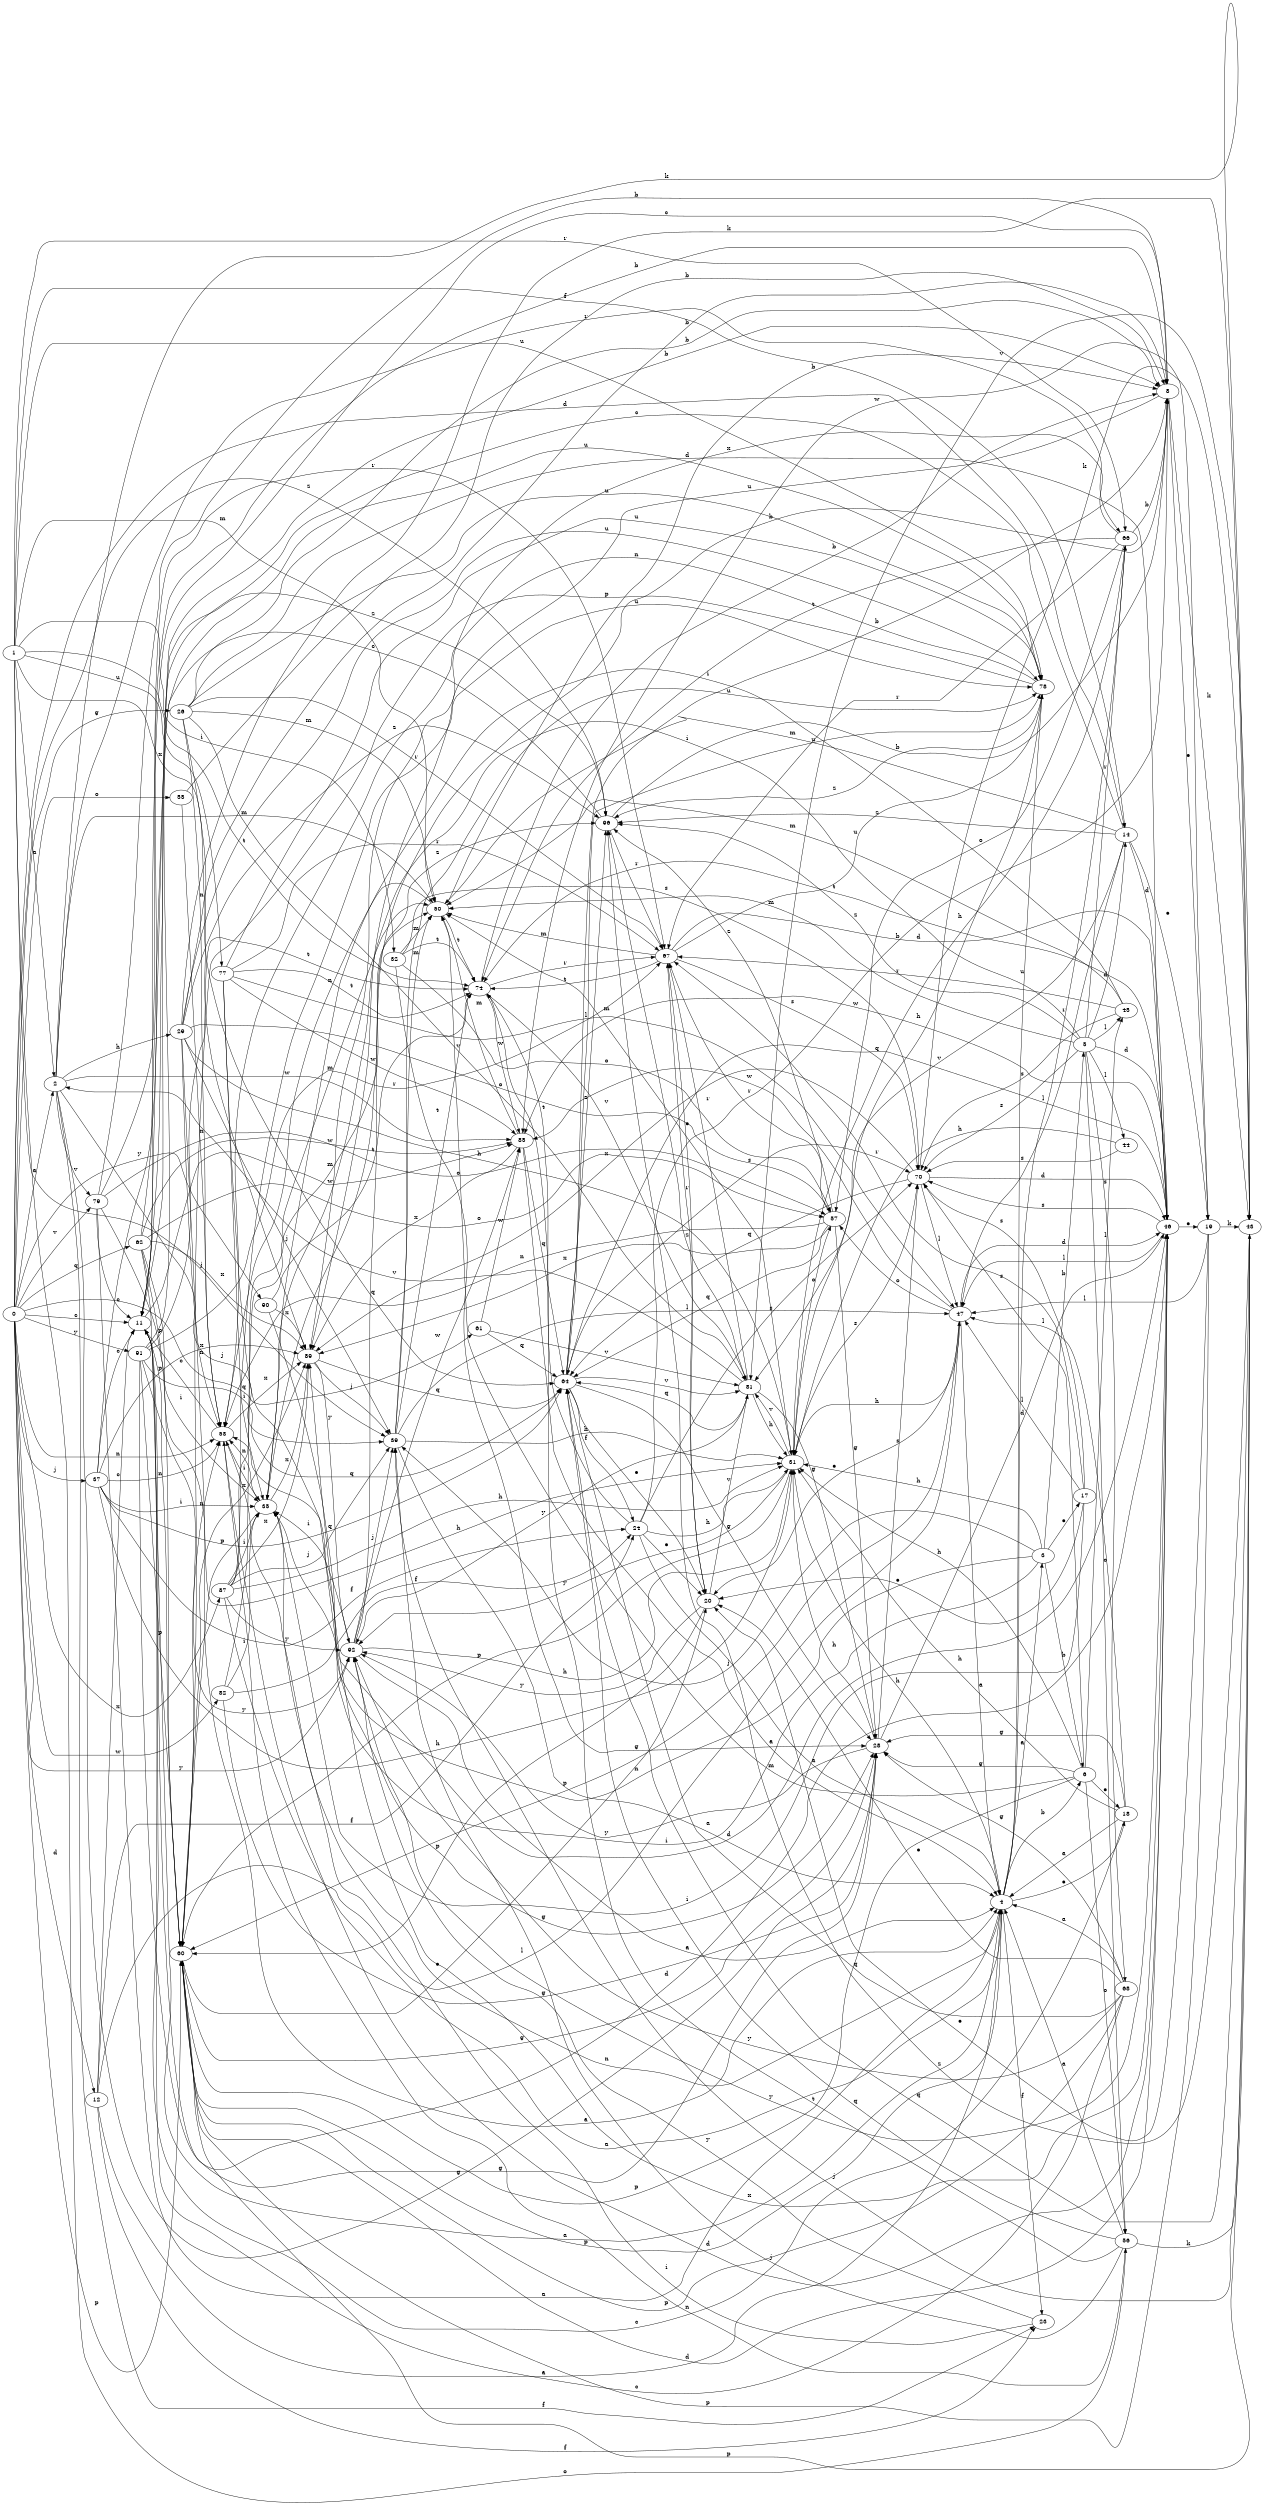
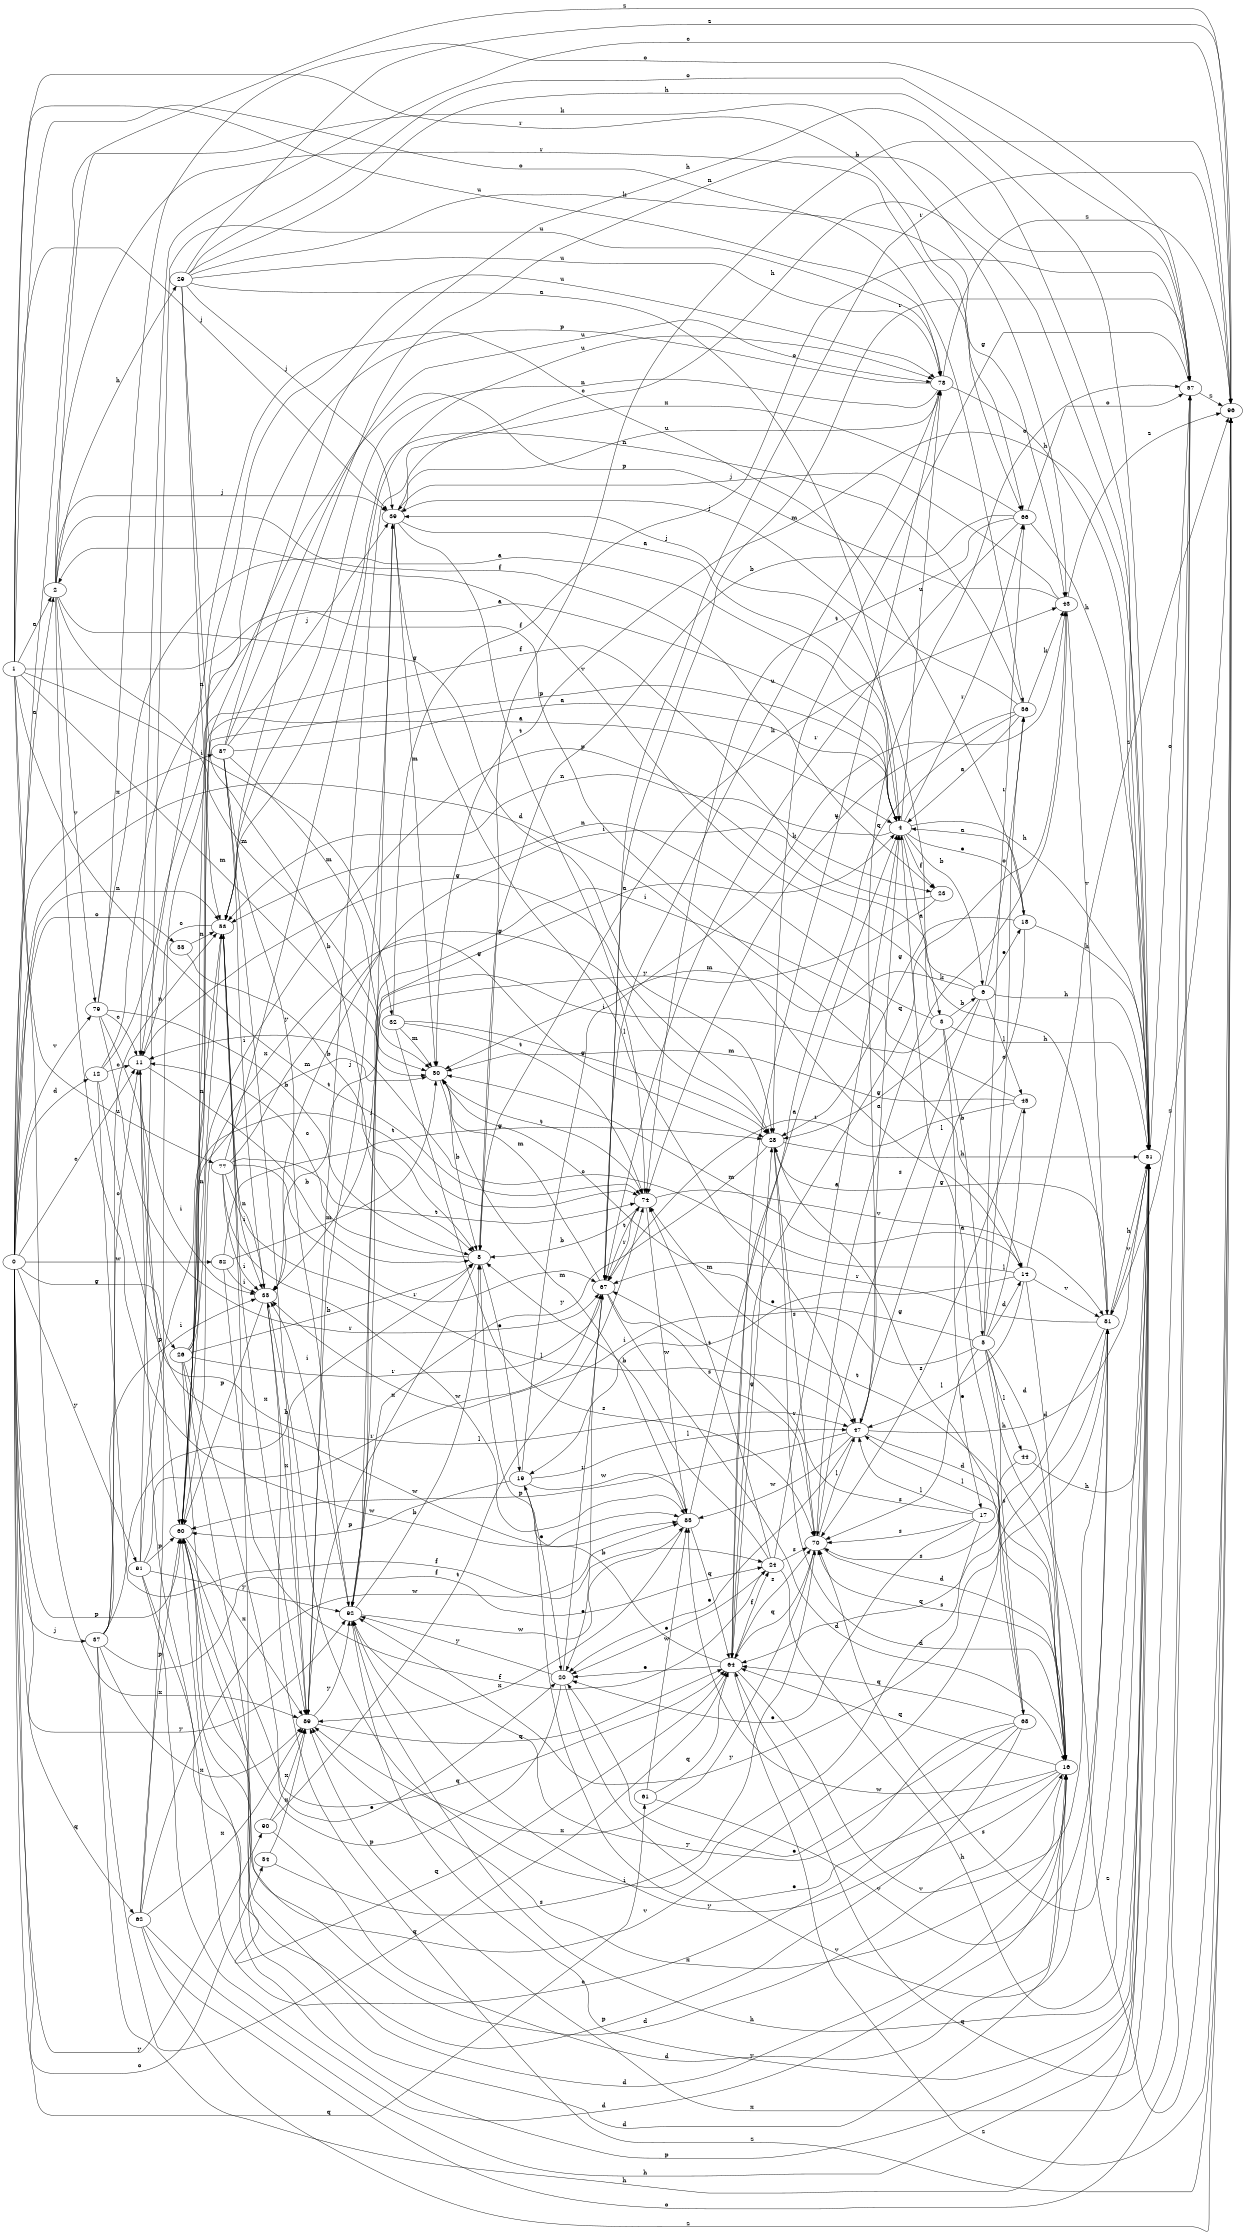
edge "8" -> "89": label "u" -> "x"
edge "50" -> "53": removed, label "n"
node "46": label "46" -> "16"
node "54": added
